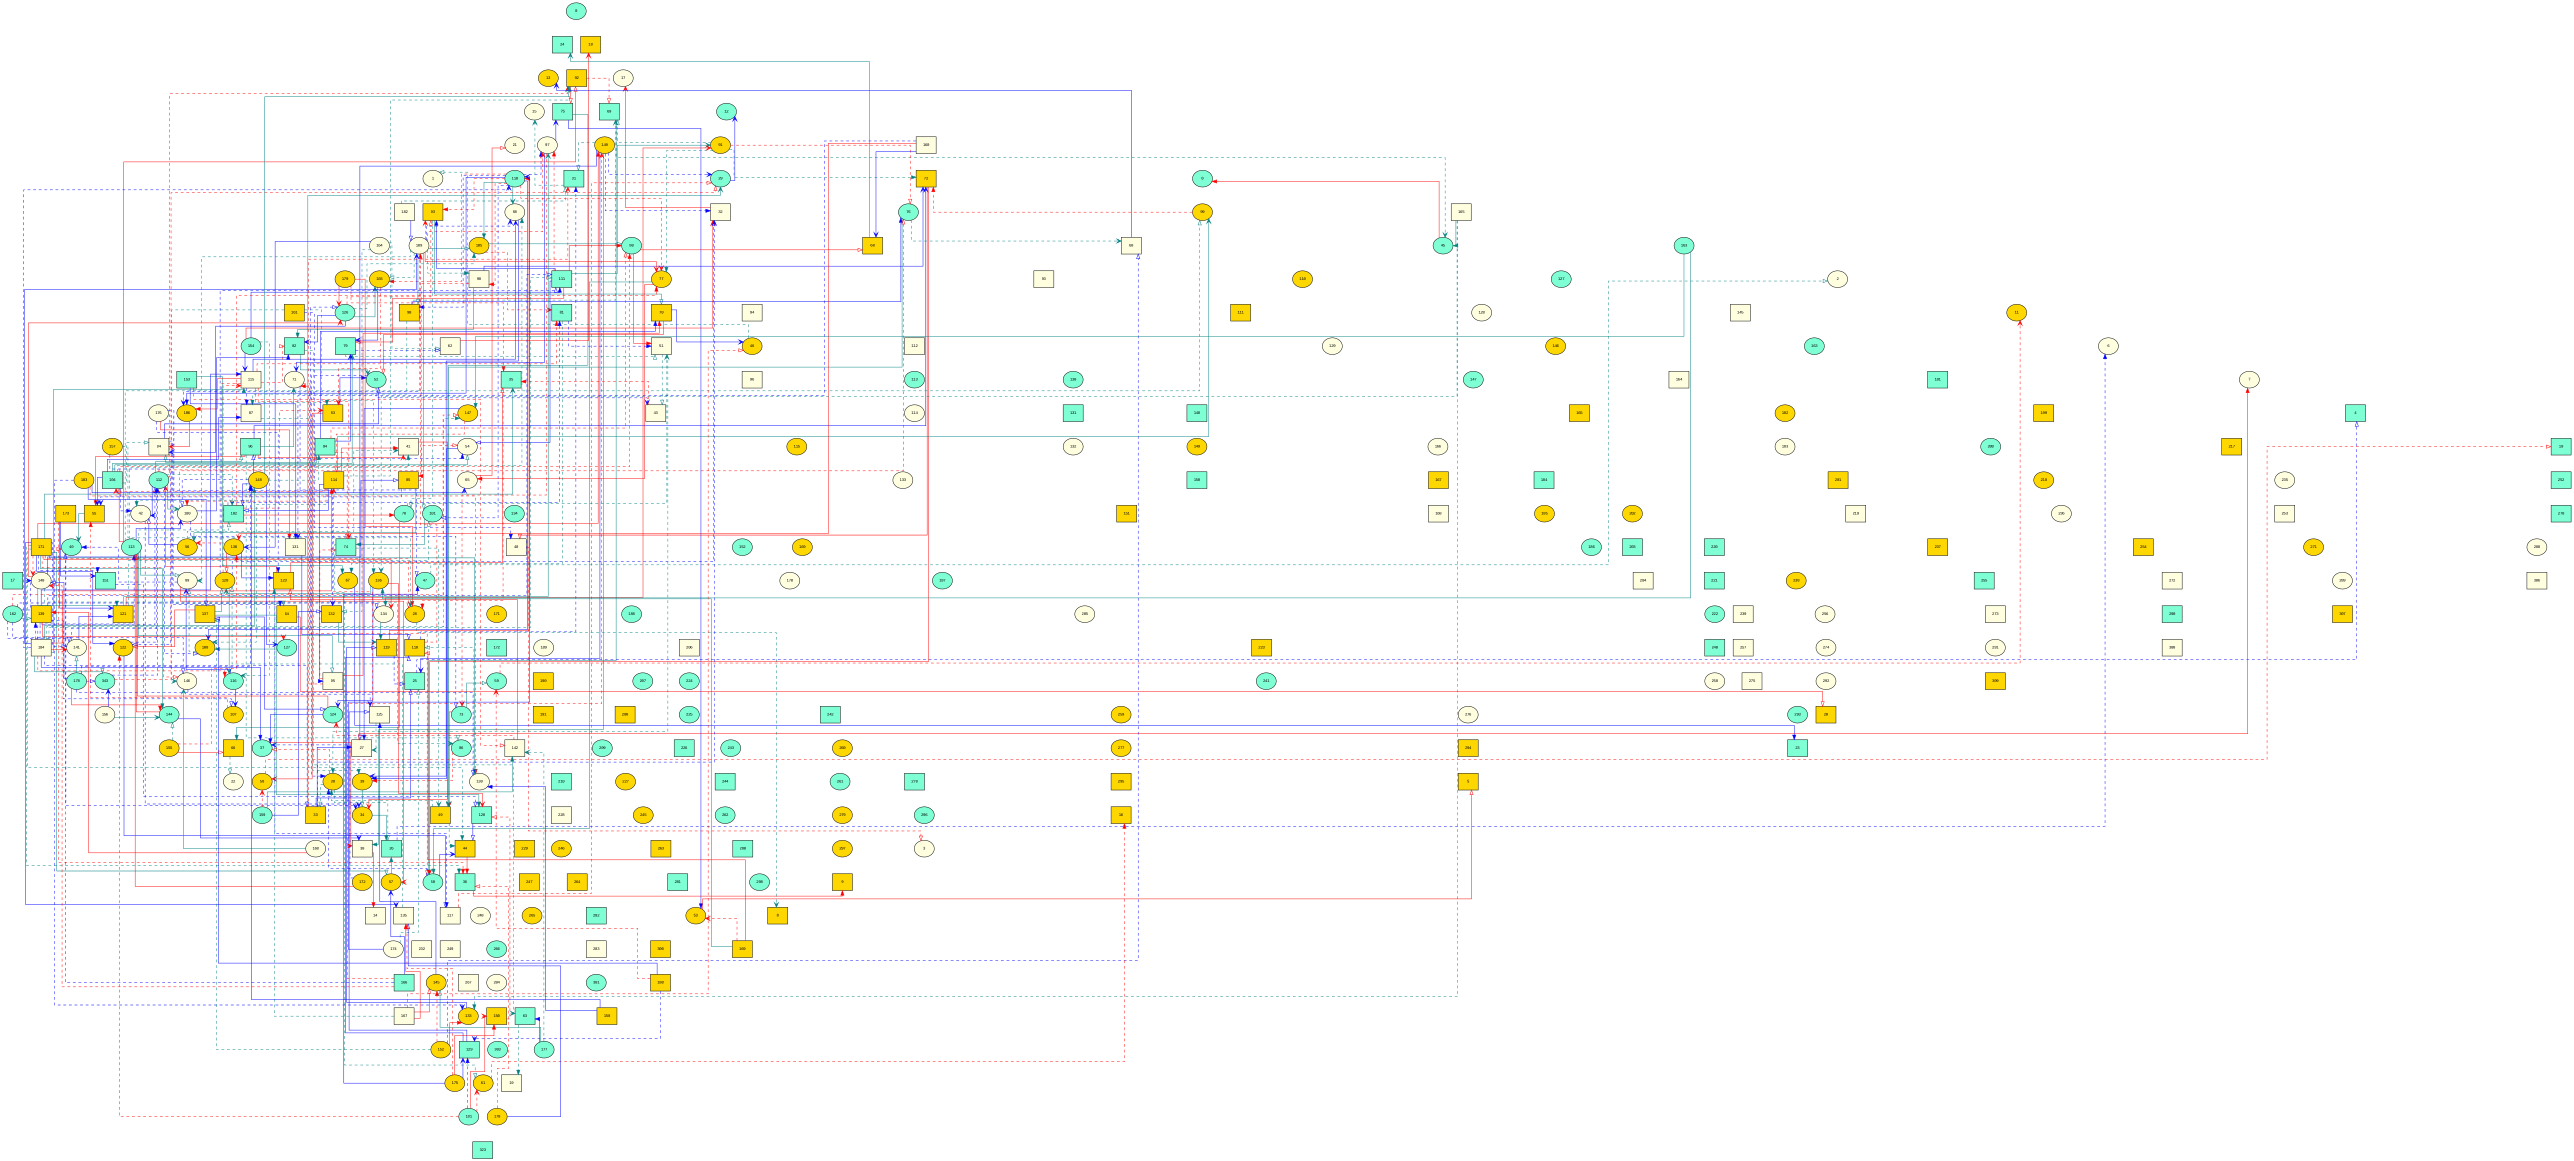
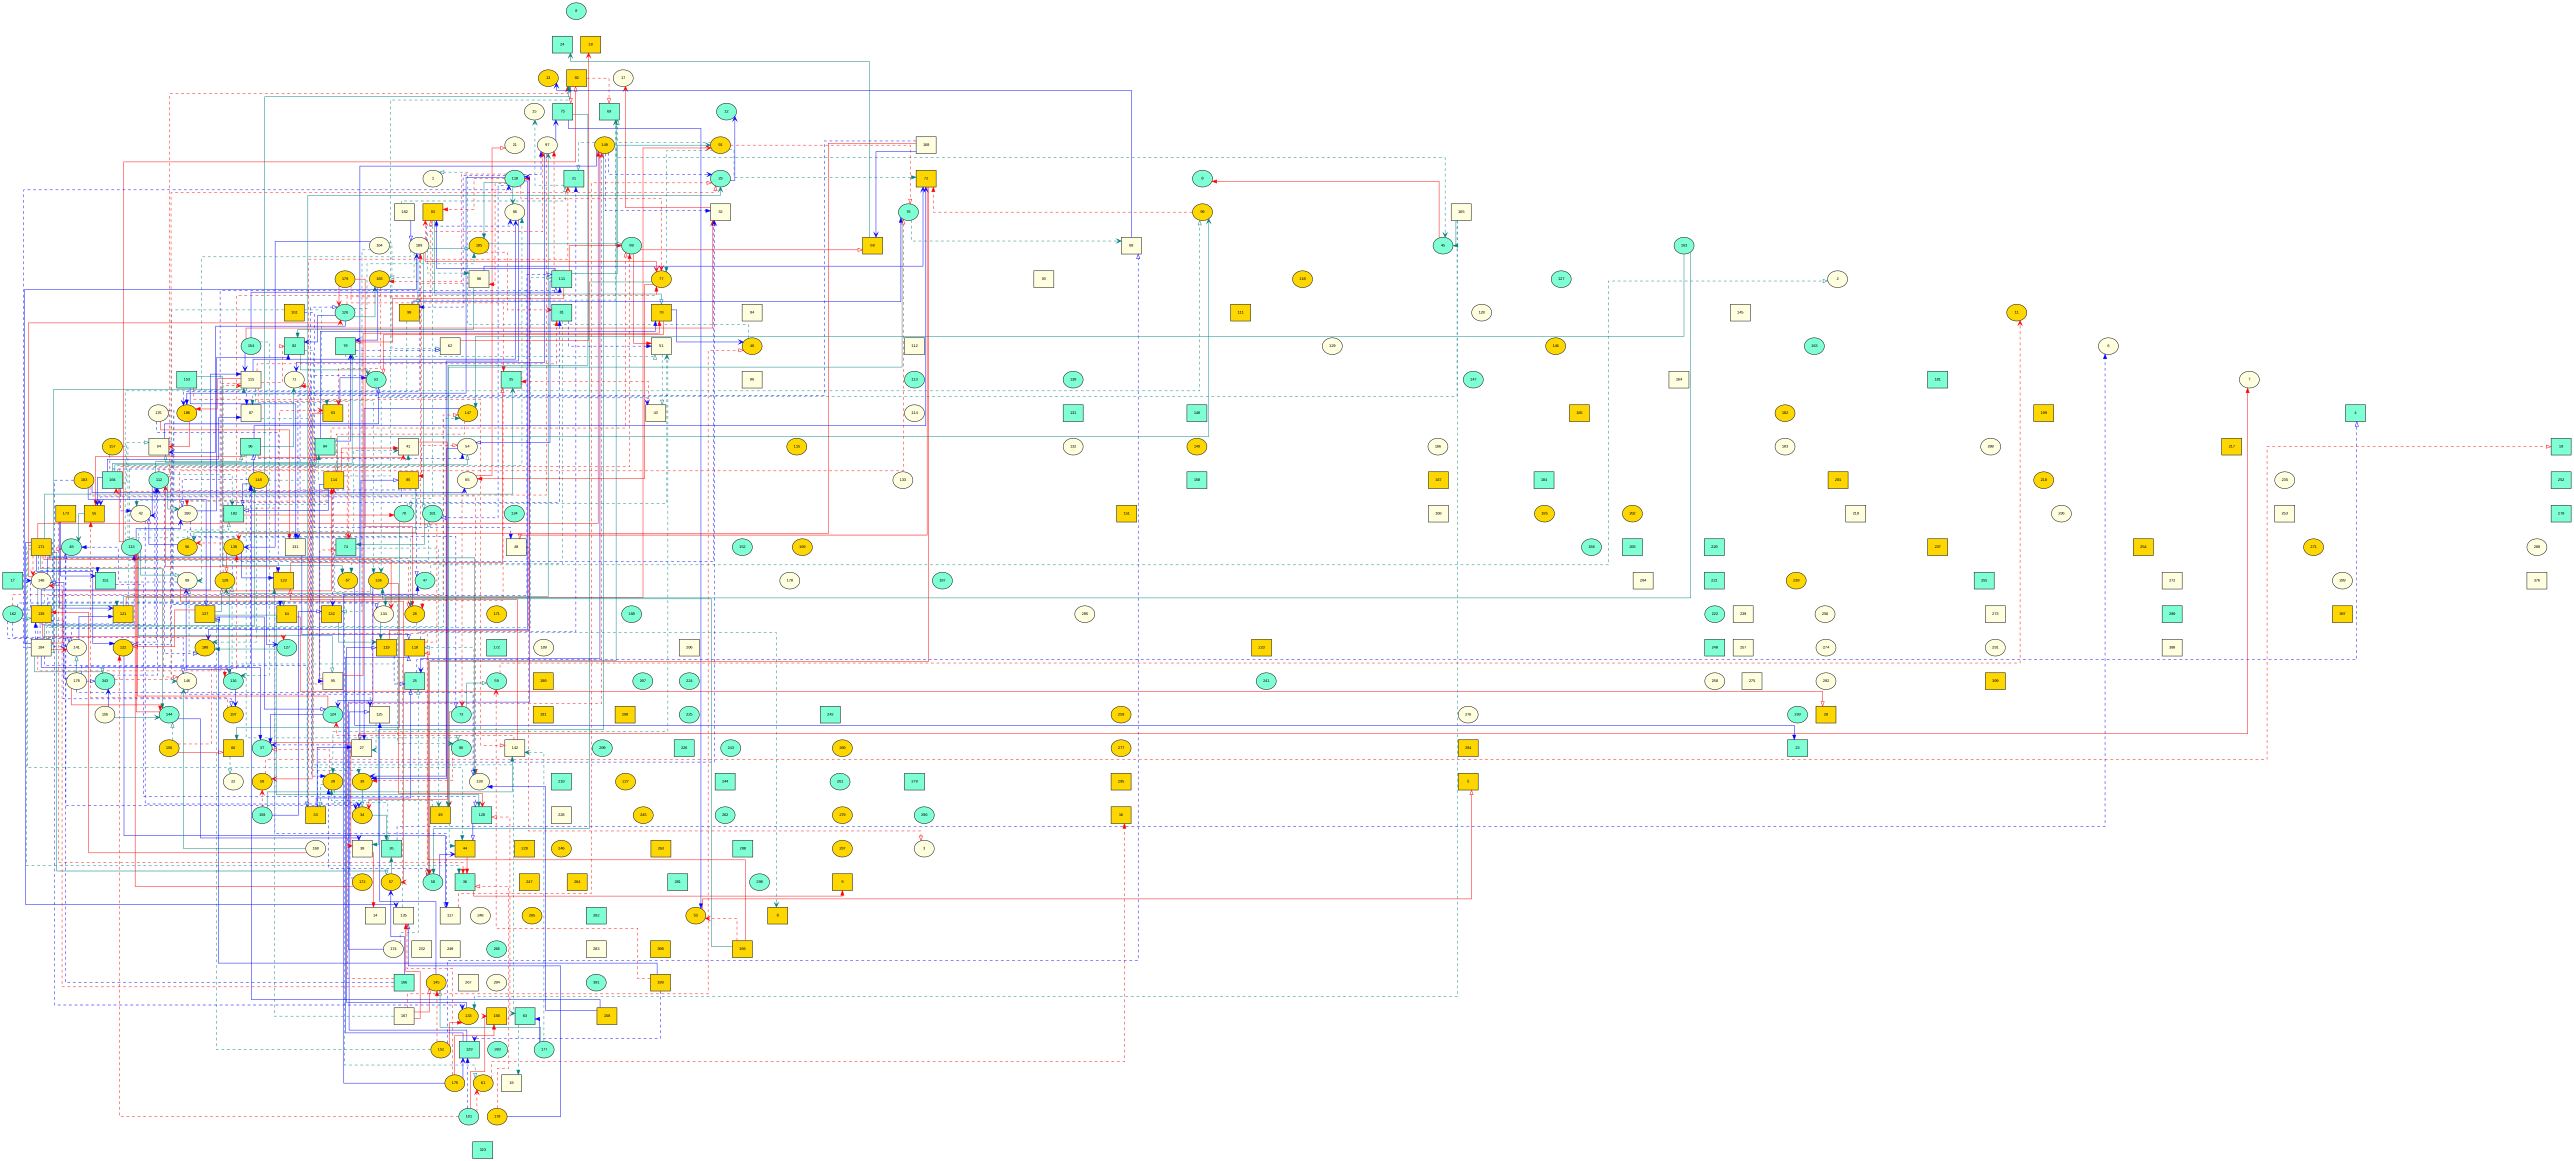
node "200": fillcolor aquamarine -> lightyellow
node "306": label "306" -> "376"
node "178": fillcolor aquamarine -> lightyellow
